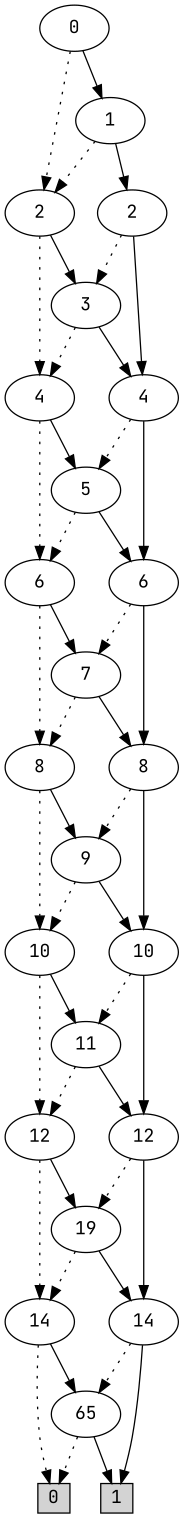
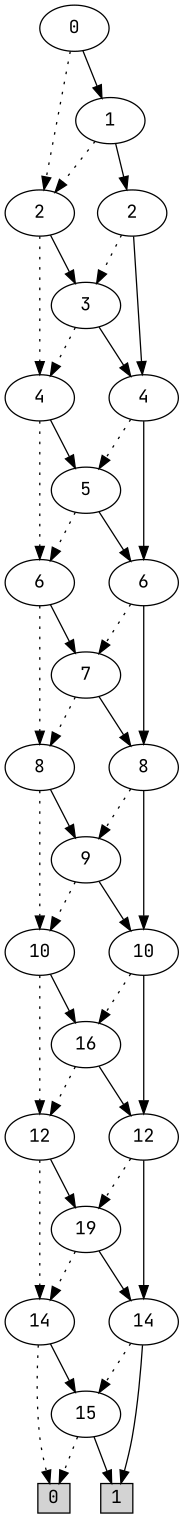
node "11": label "11" -> "16"
node "65": label "65" -> "15"
